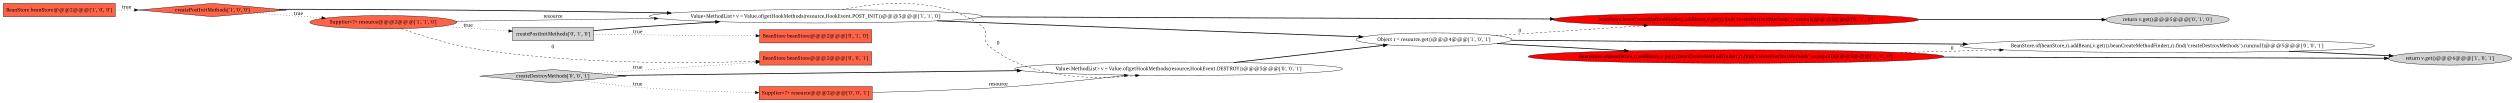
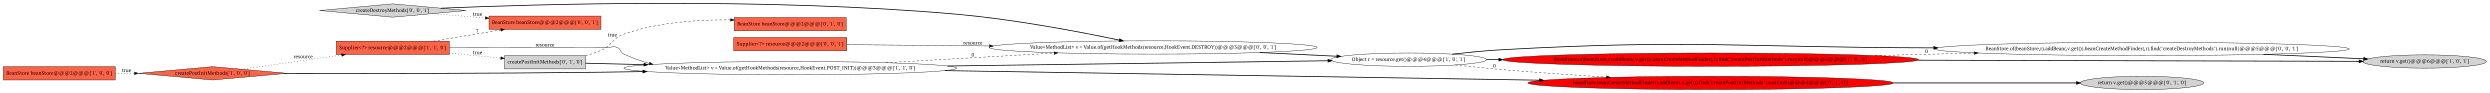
edge "createPostInitMethods['1', '0', '0']" -> "Supplier<?> resource@@@2@@@['1', '1', '0']": label "true" -> "resource"
node "Supplier<?> resource@@@2@@@['1', '1', '0']": shape ellipse -> box
edge "createPostInitMethods['0', '1', '0']" -> "BeanStore beanStore@@@2@@@['0', '1', '0']": style dotted -> dashed
edge "Supplier<?> resource@@@2@@@['1', '1', '0']" -> "BeanStore beanStore@@@2@@@['0', '0', '1']": label "0" -> "7"
edge "createDestroyMethods['0', '0', '1']" -> "Supplier<?> resource@@@2@@@['0', '0', '1']": removed, label "true"
